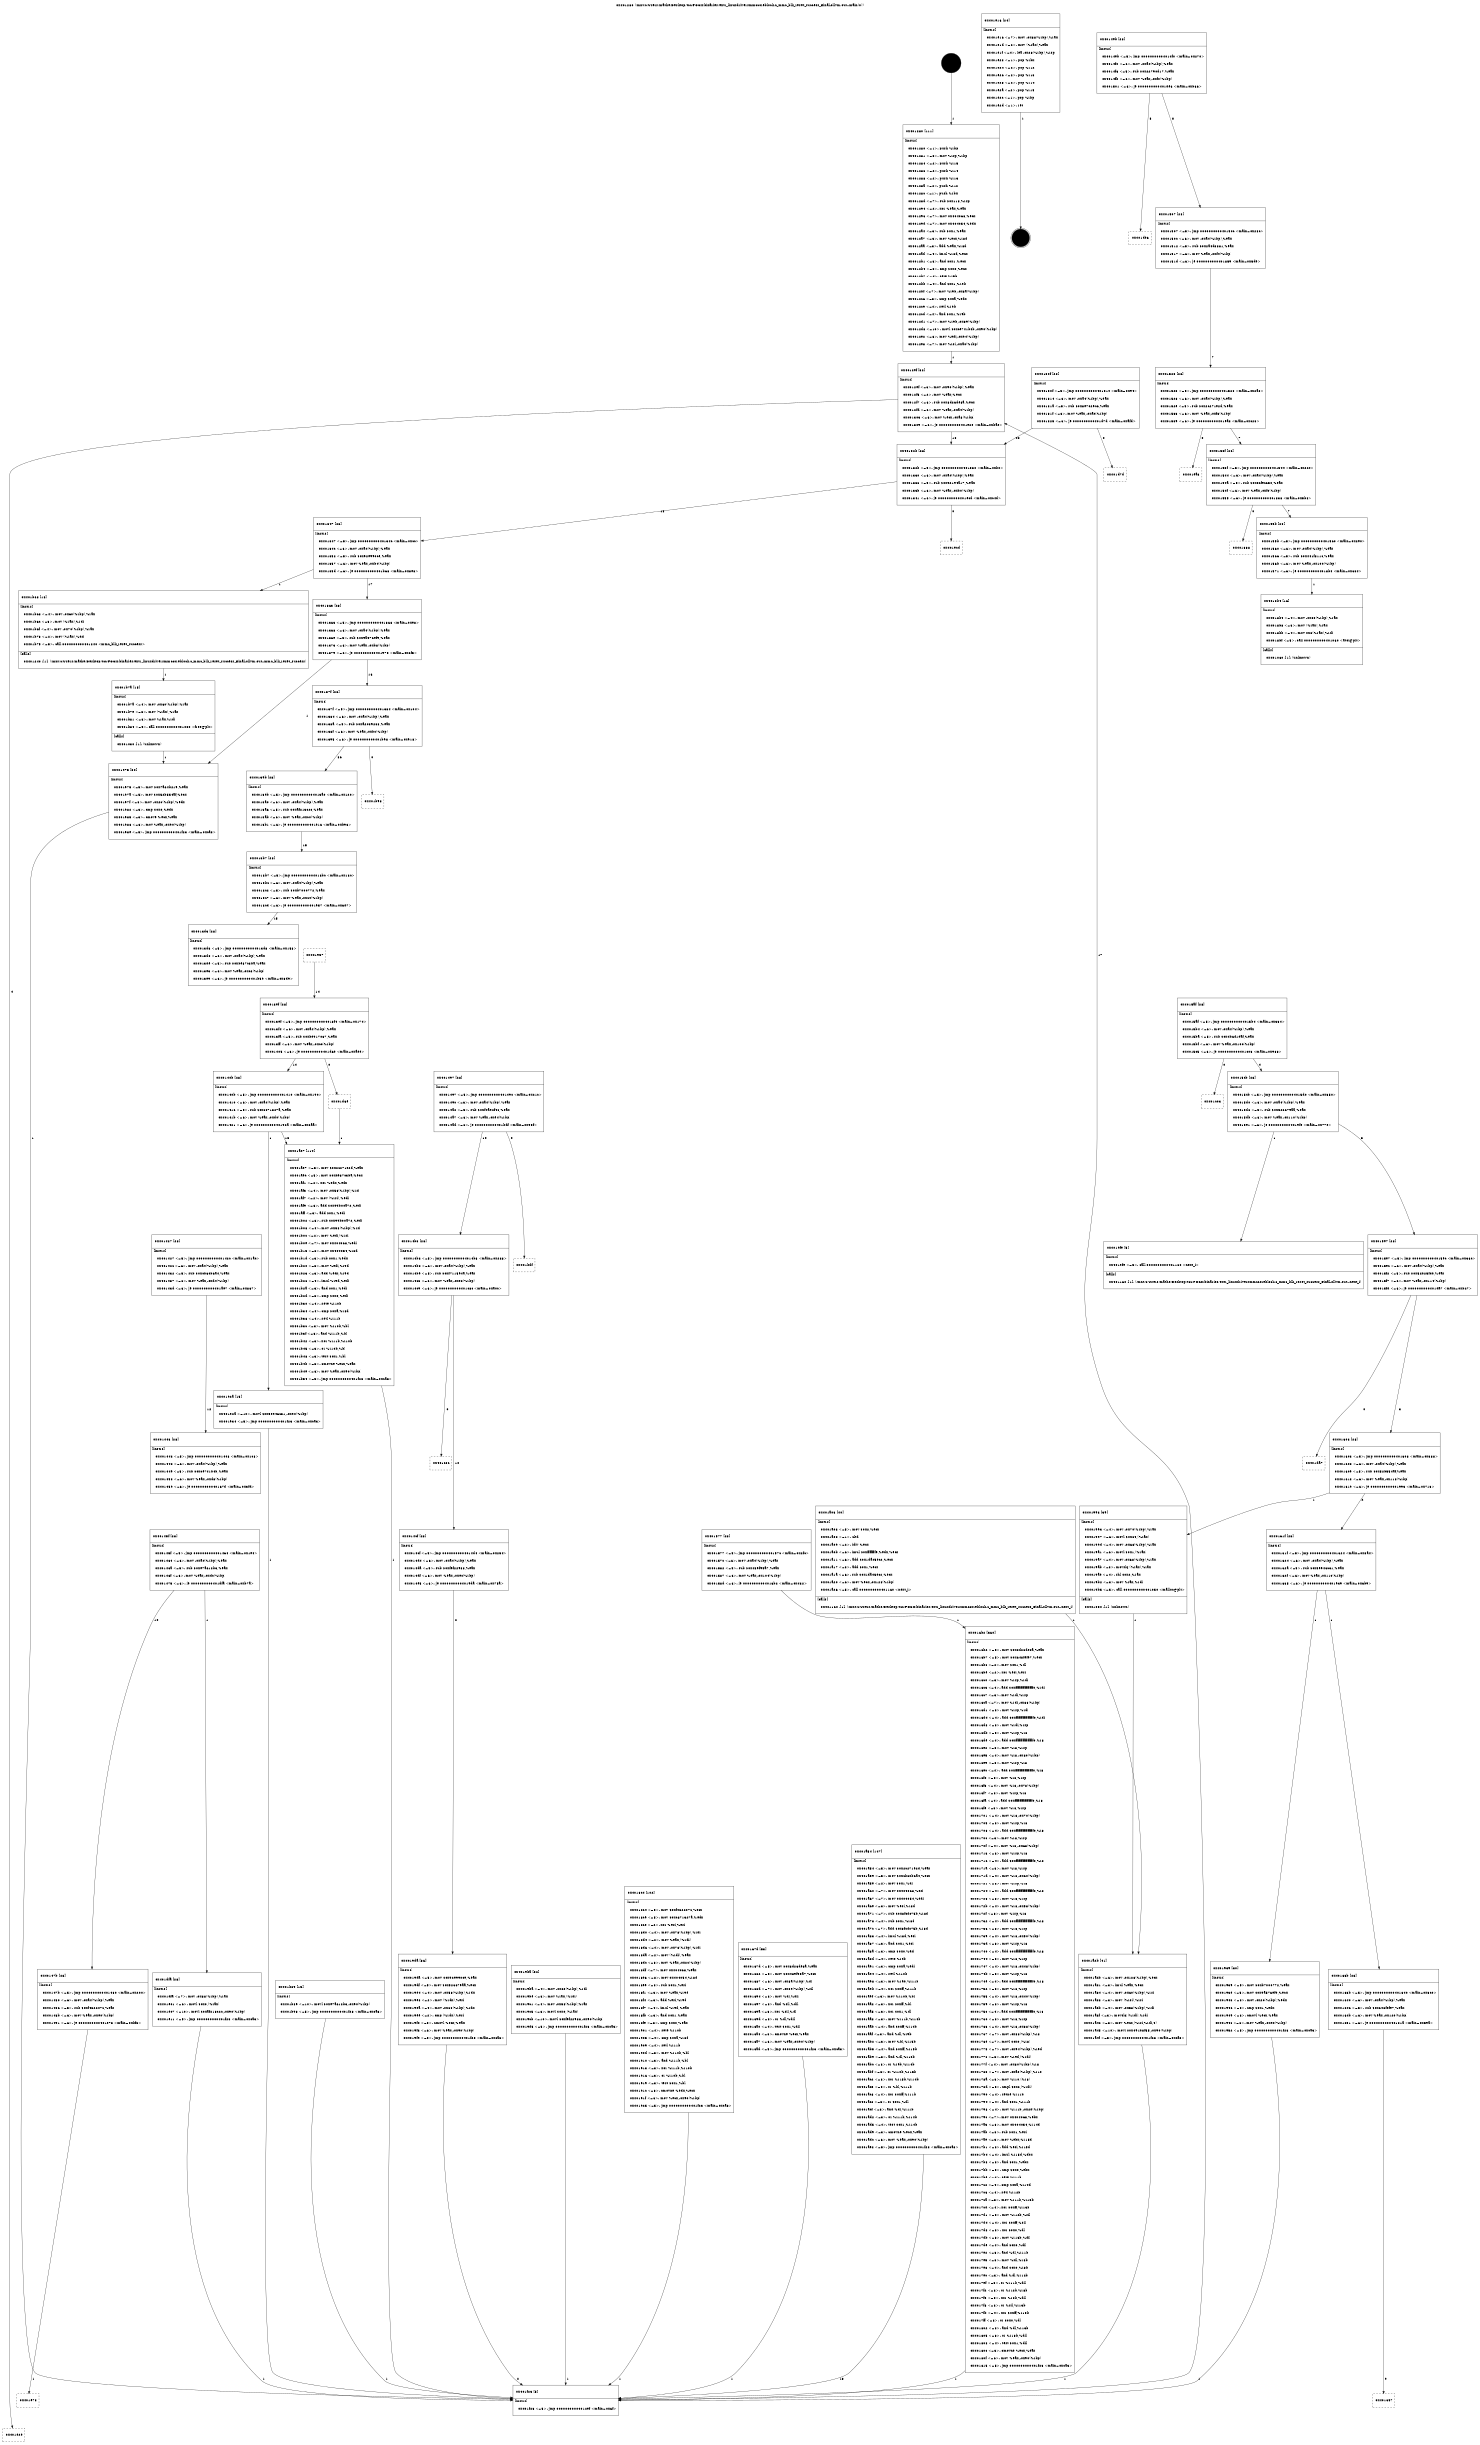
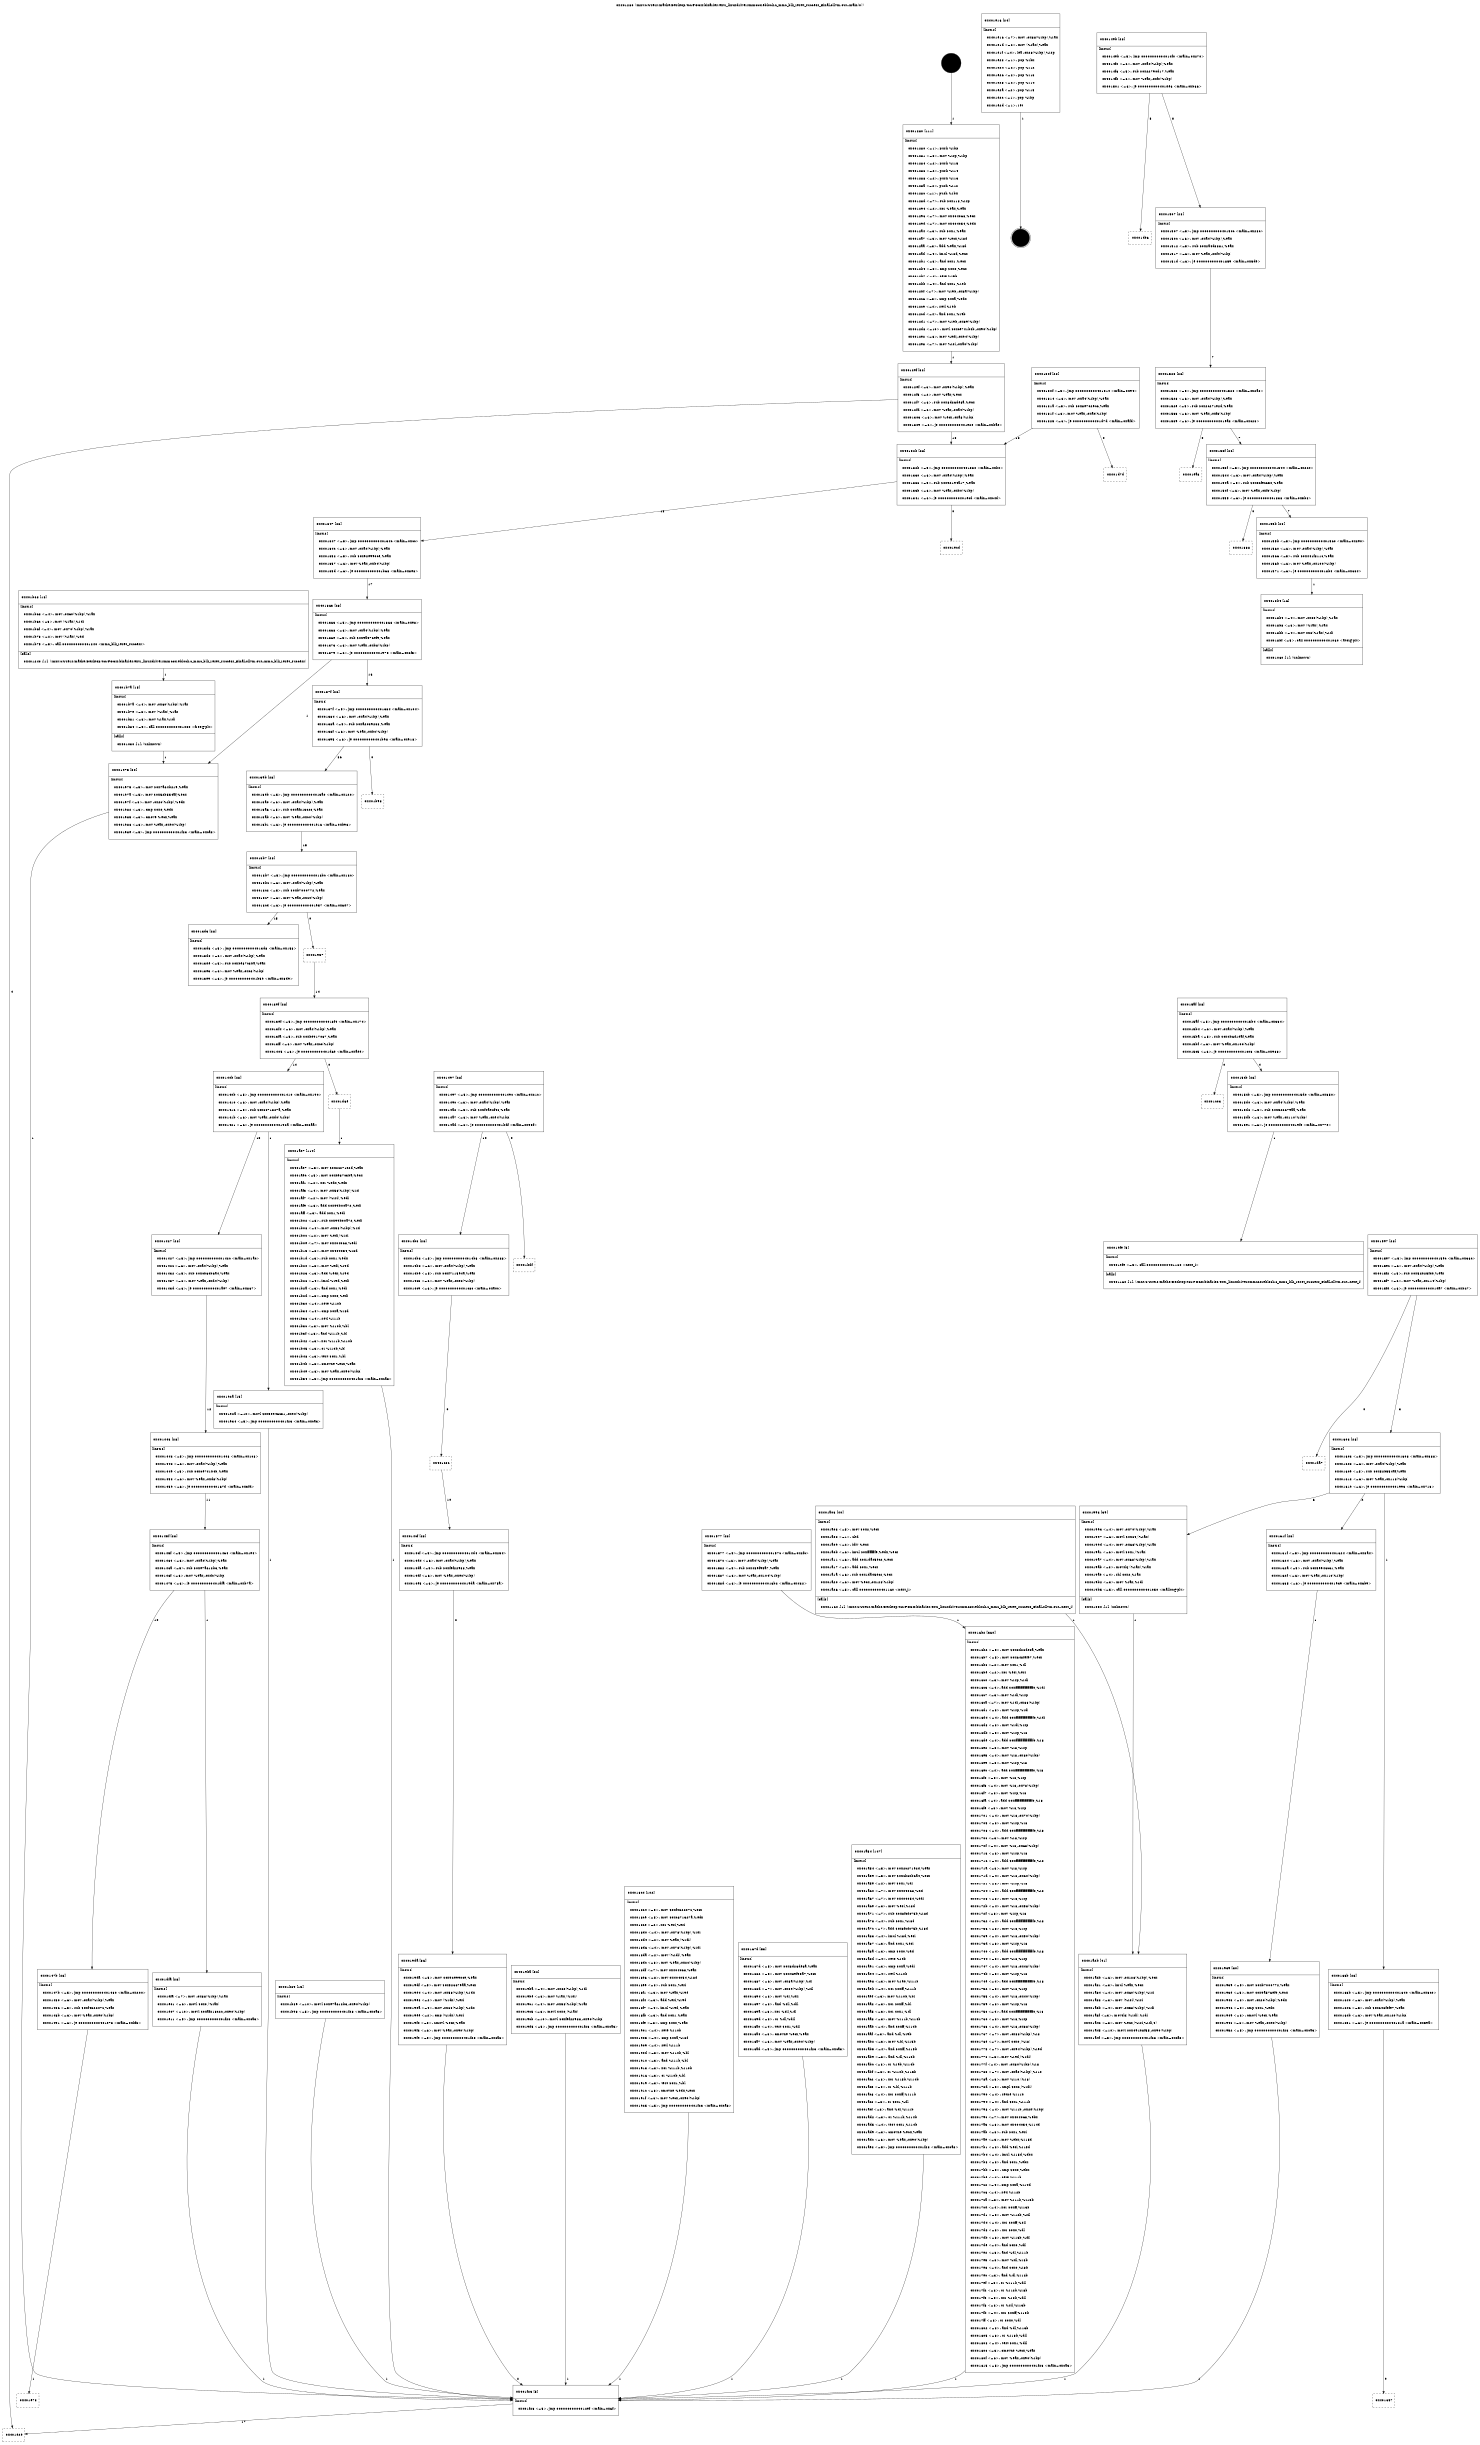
edge "0x40130f [28]" -> "0x40132b [28]": label " 48" -> " 18"
edge "0x401347 [28]" -> "0x401b68 [18]": removed, label "1"
edge "0x4013b7 [28]" -> "0x401957": added, label "0"
edge "0x40140b [28]" -> "0x401ae7 [114]": now "0x40140b [28]" -> "0x401427 [28]"
edge "0x4015cb [28]" -> "0x4015e7 [28]": removed, label "3"
edge "0x4014b3 [28]" -> "0x4014cf [28]": now "0x401c8c" -> "0x4014cf [28]"
edge "0x401603 [28]" -> "0x401993 [39]": label " 1" -> " 6"
edge "0x401443 [28]" -> "0x40145f [28]": added, label "11"
edge "0x401f23 [5]" -> "0x4012ef [32]": now "0x401f23 [5]" -> "0x401e2e"
edge "0x40161f [28]" -> "0x40163b [28]": now "0x401603 [28]" -> "0x40163b [28]"
edge "0x401a54 [147]" -> "0x401f23 [5]": label " 18" -> " 1"
